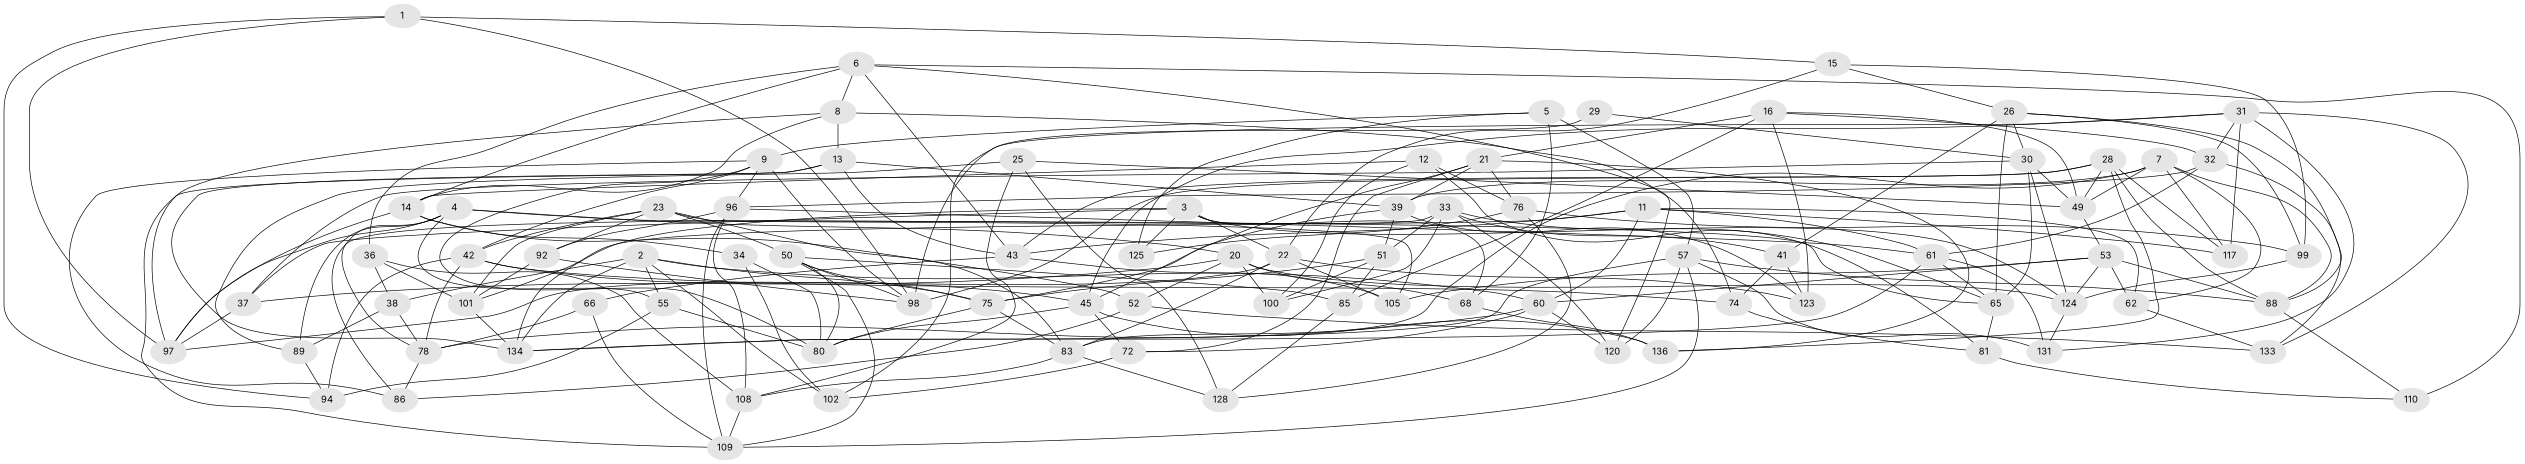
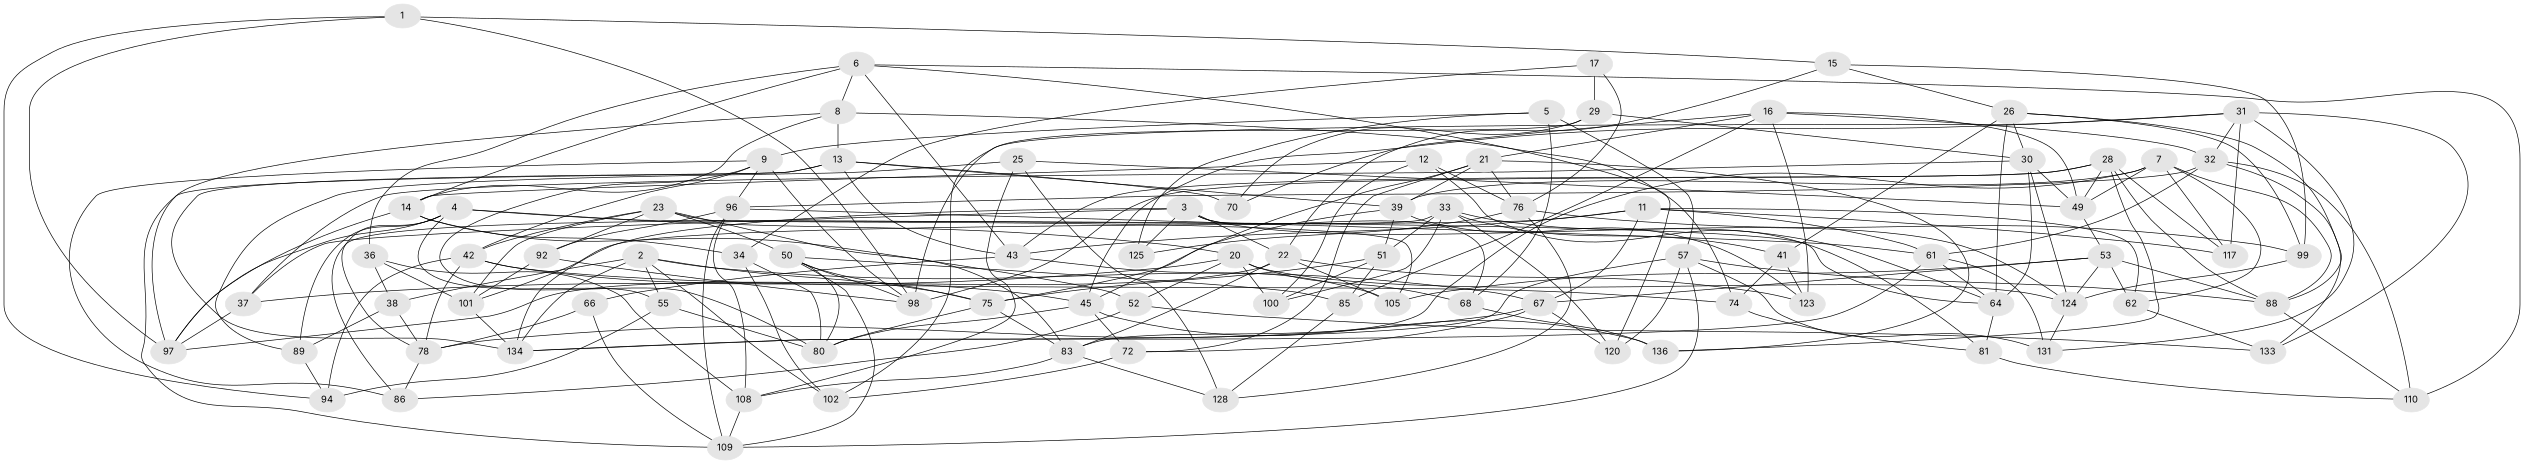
node "17": added
node "70": added
edge "32" -- "110": added
node "60": label "60" -> "67"
node "65": label "65" -> "64"
